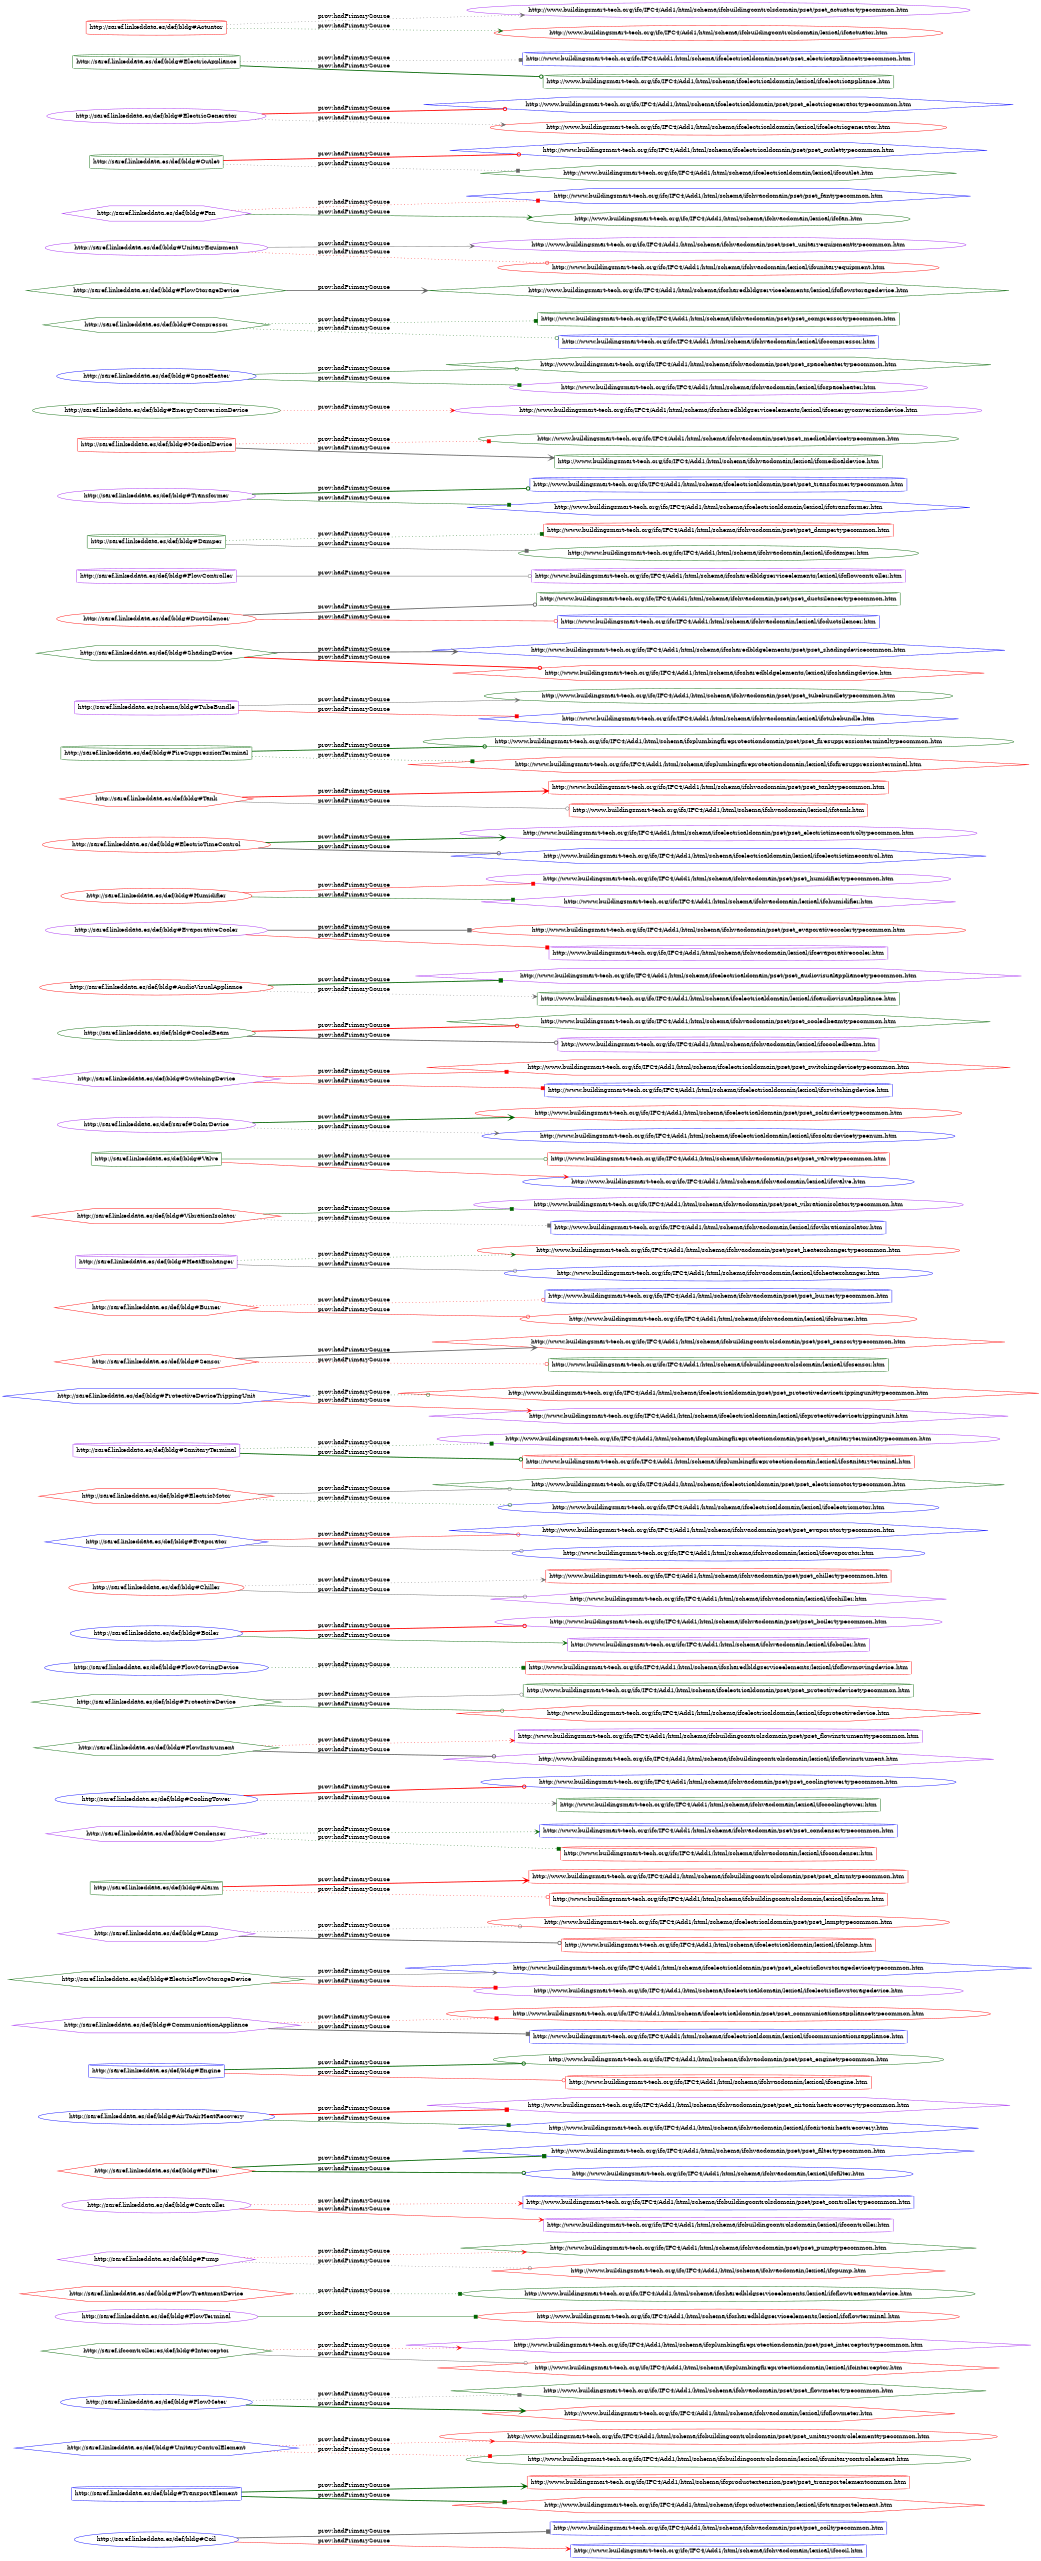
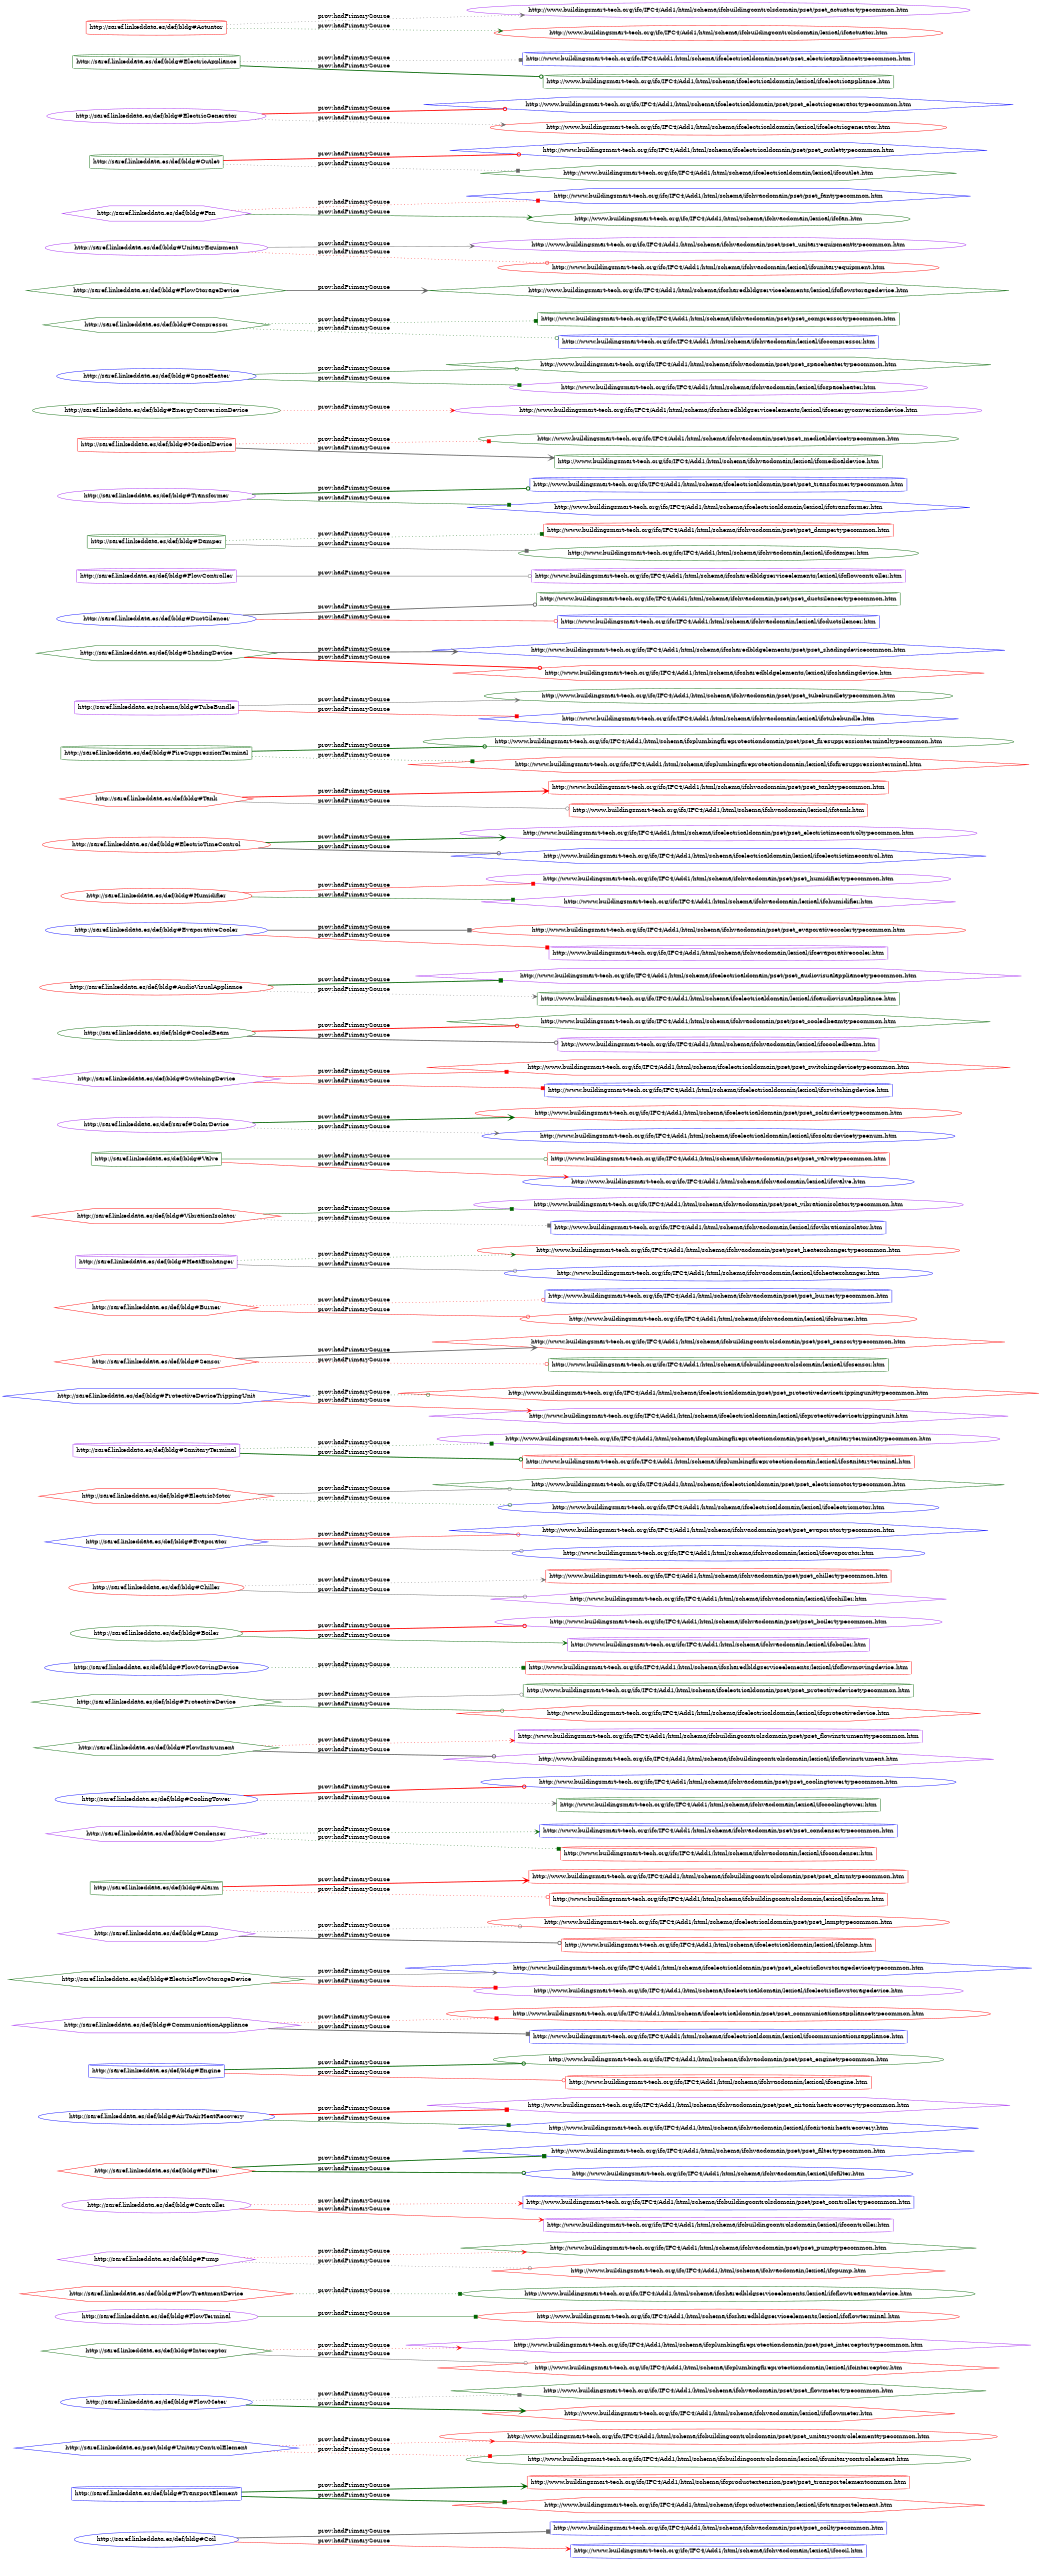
node "http://saref.linkeddata.es/def/bldg#DuctSilencer": color red -> blue
node "http://saref.linkeddata.es/def/bldg#EvaporativeCooler": color purple -> blue
node "http://saref.linkeddata.es/def/bldg#Boiler": color blue -> darkgreen
node "http://saref.ifccontroller.es/def/bldg#Interceptor": label "http://saref.ifccontroller.es/def/bldg#Interceptor" -> "http://saref.linkeddata.es/def/bldg#Interceptor"
node "http://saref.linkeddata.es/def/bldg#UnitaryControlElement": label "http://saref.linkeddata.es/def/bldg#UnitaryControlElement" -> "http://saref.linkeddata.es/pset/bldg#UnitaryControlElement"
